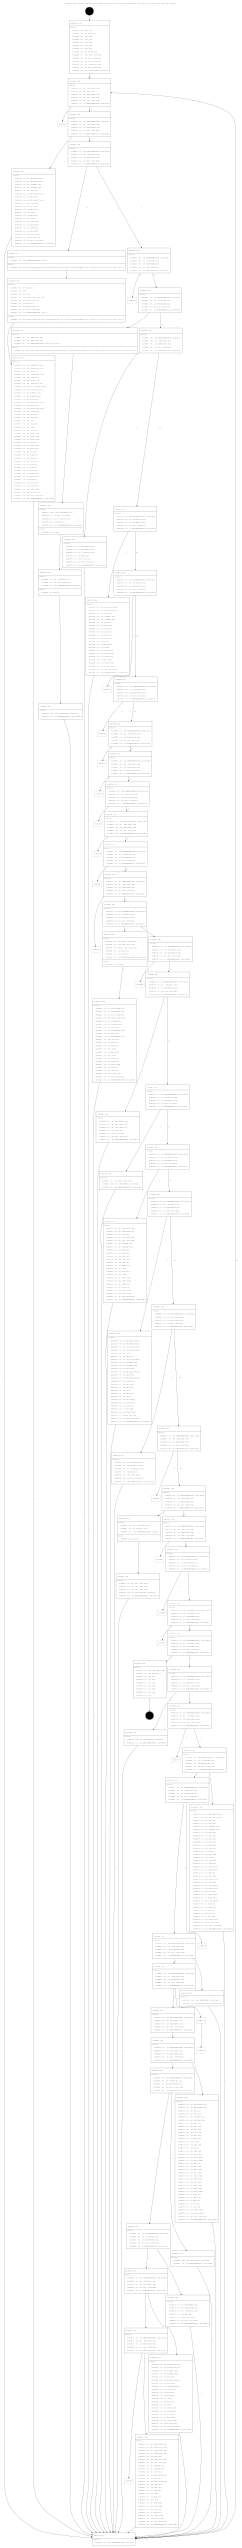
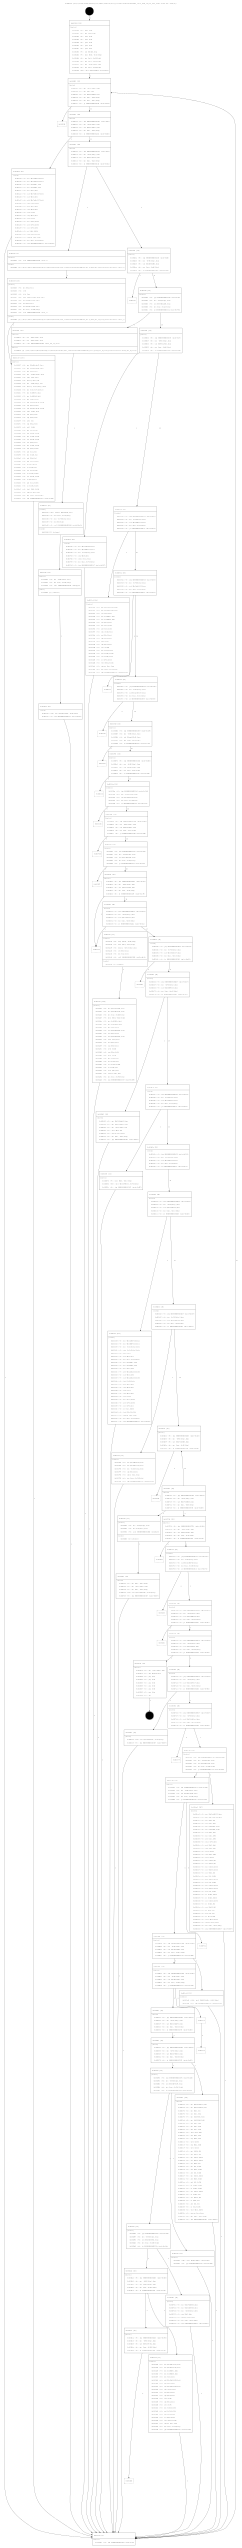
edge "0x40162a [28]" -> "0x401a1a [31]": now "0x40162a [28]" -> "0x402149"
node "0x40221a [92]": removed
edge "0x4016ee [28]" -> "0x40170a [28]": reversed
node "0x401d6b [112]": removed
